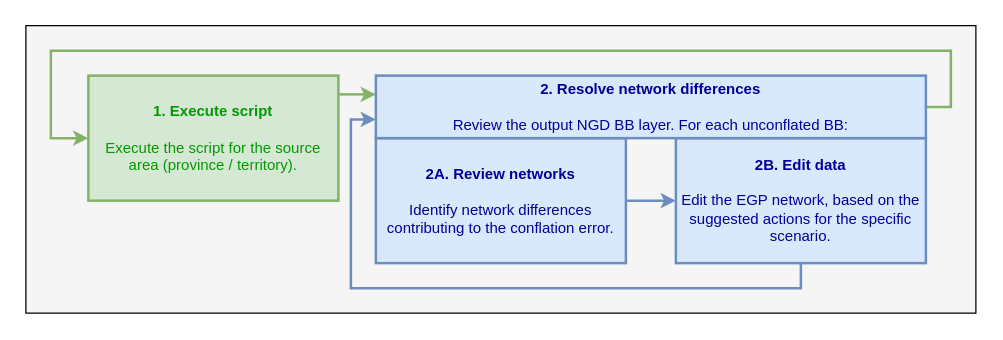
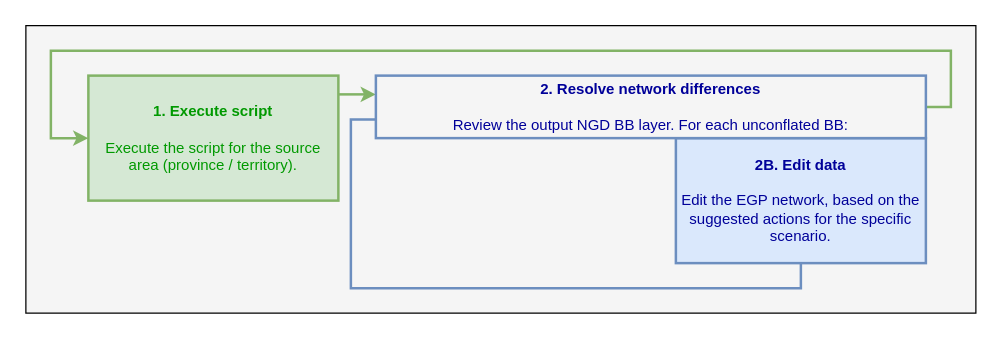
node "2. Resolve network differences Review the output NGD BB layer. For each unconflated BB:": fillcolor #dae8fc -> #f5f5f5
edge "2B. Edit data Edit the EGP network, based on the suggested actions for the specific scenario." -> "2. Resolve network differences Review the output NGD BB layer. For each unconflated BB:": arrowhead classic -> none
node "2A. Review networks Identify network differences contributing to the conflation error.": removed
edge "2A. Review networks Identify network differences contributing to the conflation error." -> "2B. Edit data Edit the EGP network, based on the suggested actions for the specific scenario.": removed
